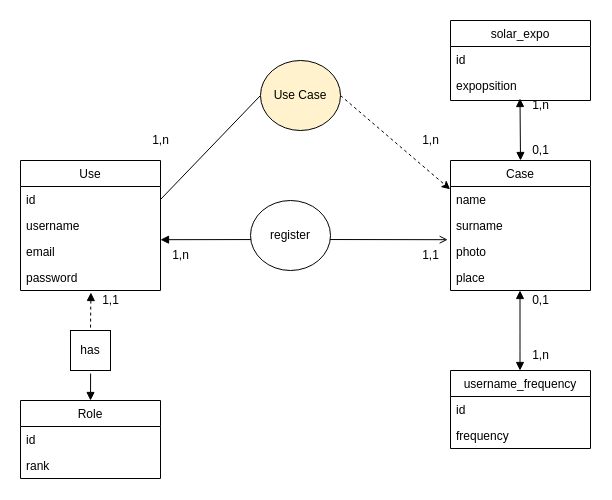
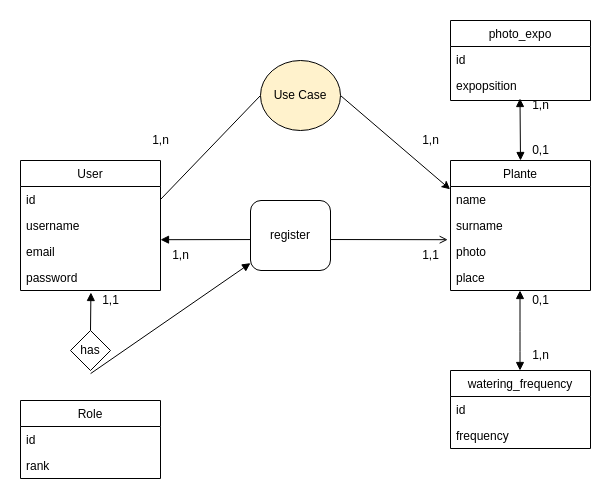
node "solar_expo": label "solar_expo" -> "photo_expo"
edge "Use Case" -> "name": style dashed -> solid
node "Use": label "Use" -> "User"
node "Case": label "Case" -> "Plante"
node "register": shape ellipse -> rounded rectangle
edge "has" -> "password": style dashed -> solid
node "has": shape rectangle -> diamond
edge "has" -> "Role": now "has" -> "register"
node "username_frequency": label "username_frequency" -> "watering_frequency"
